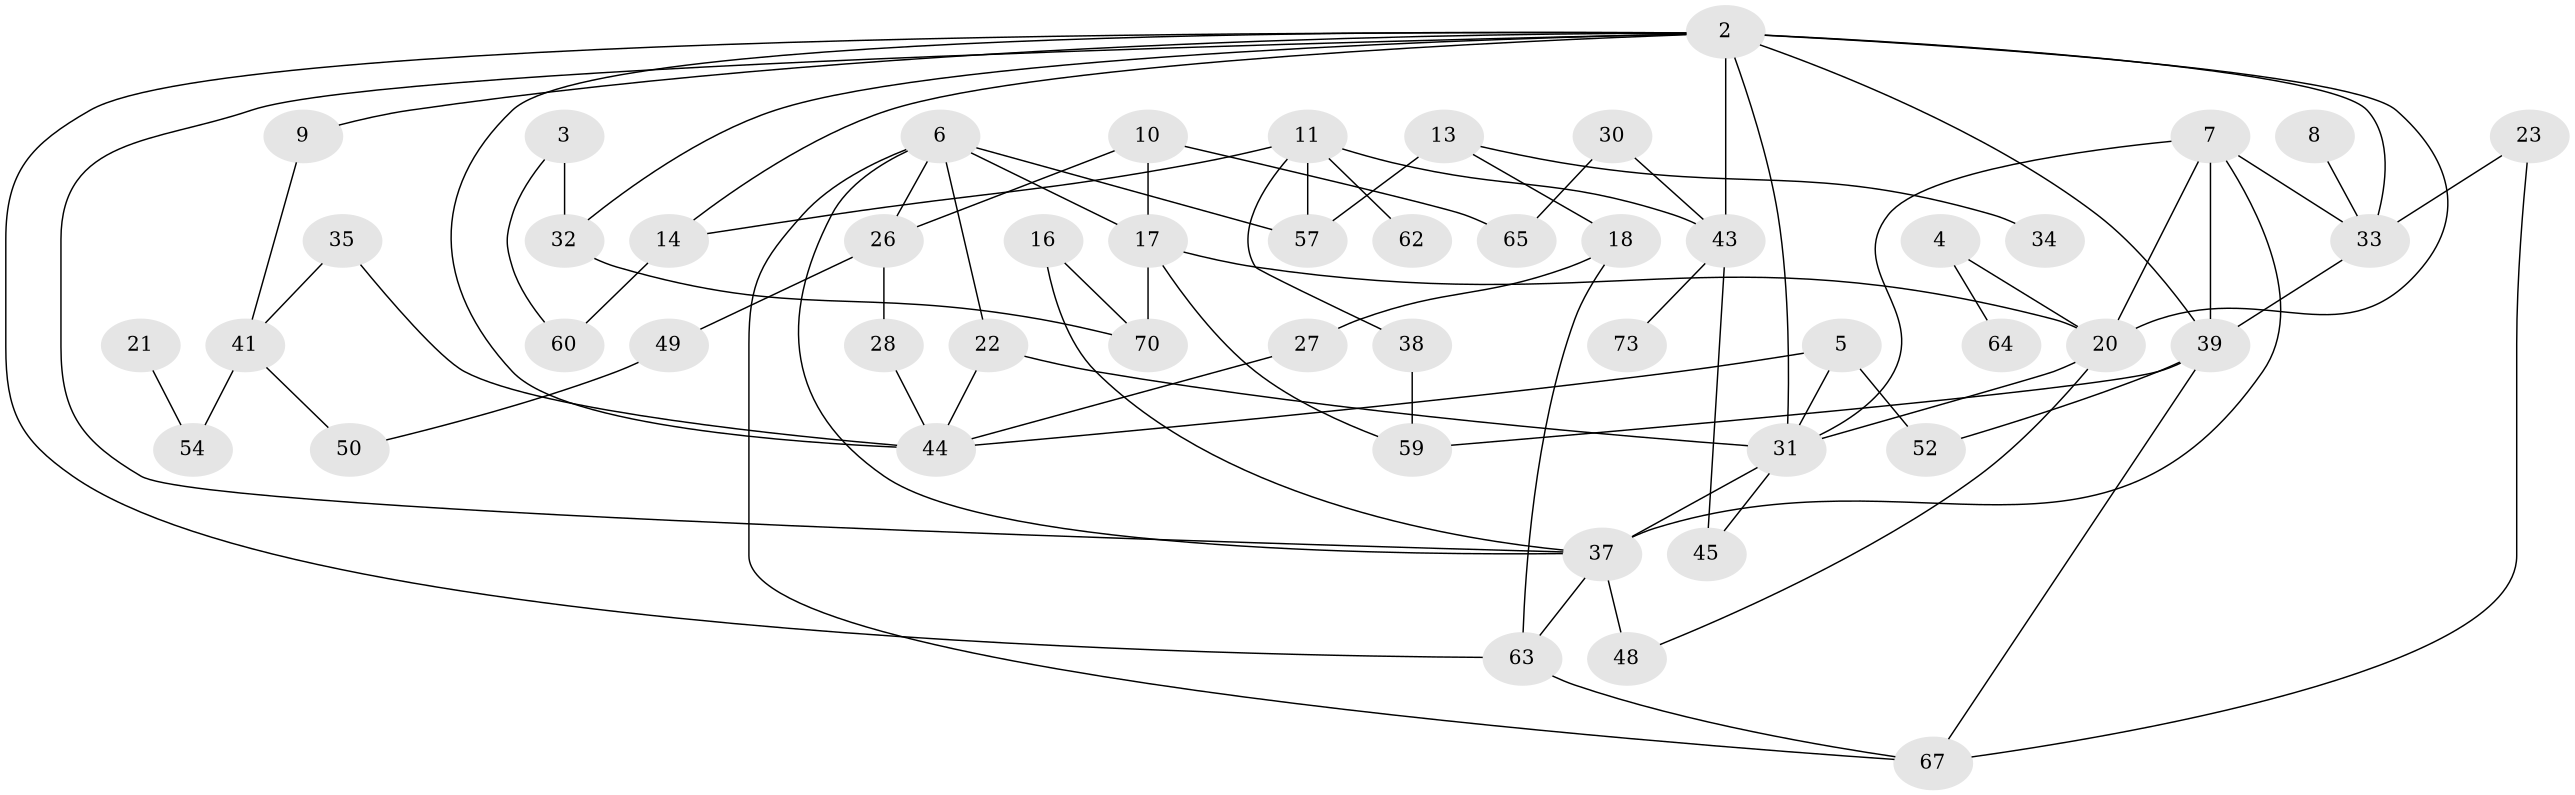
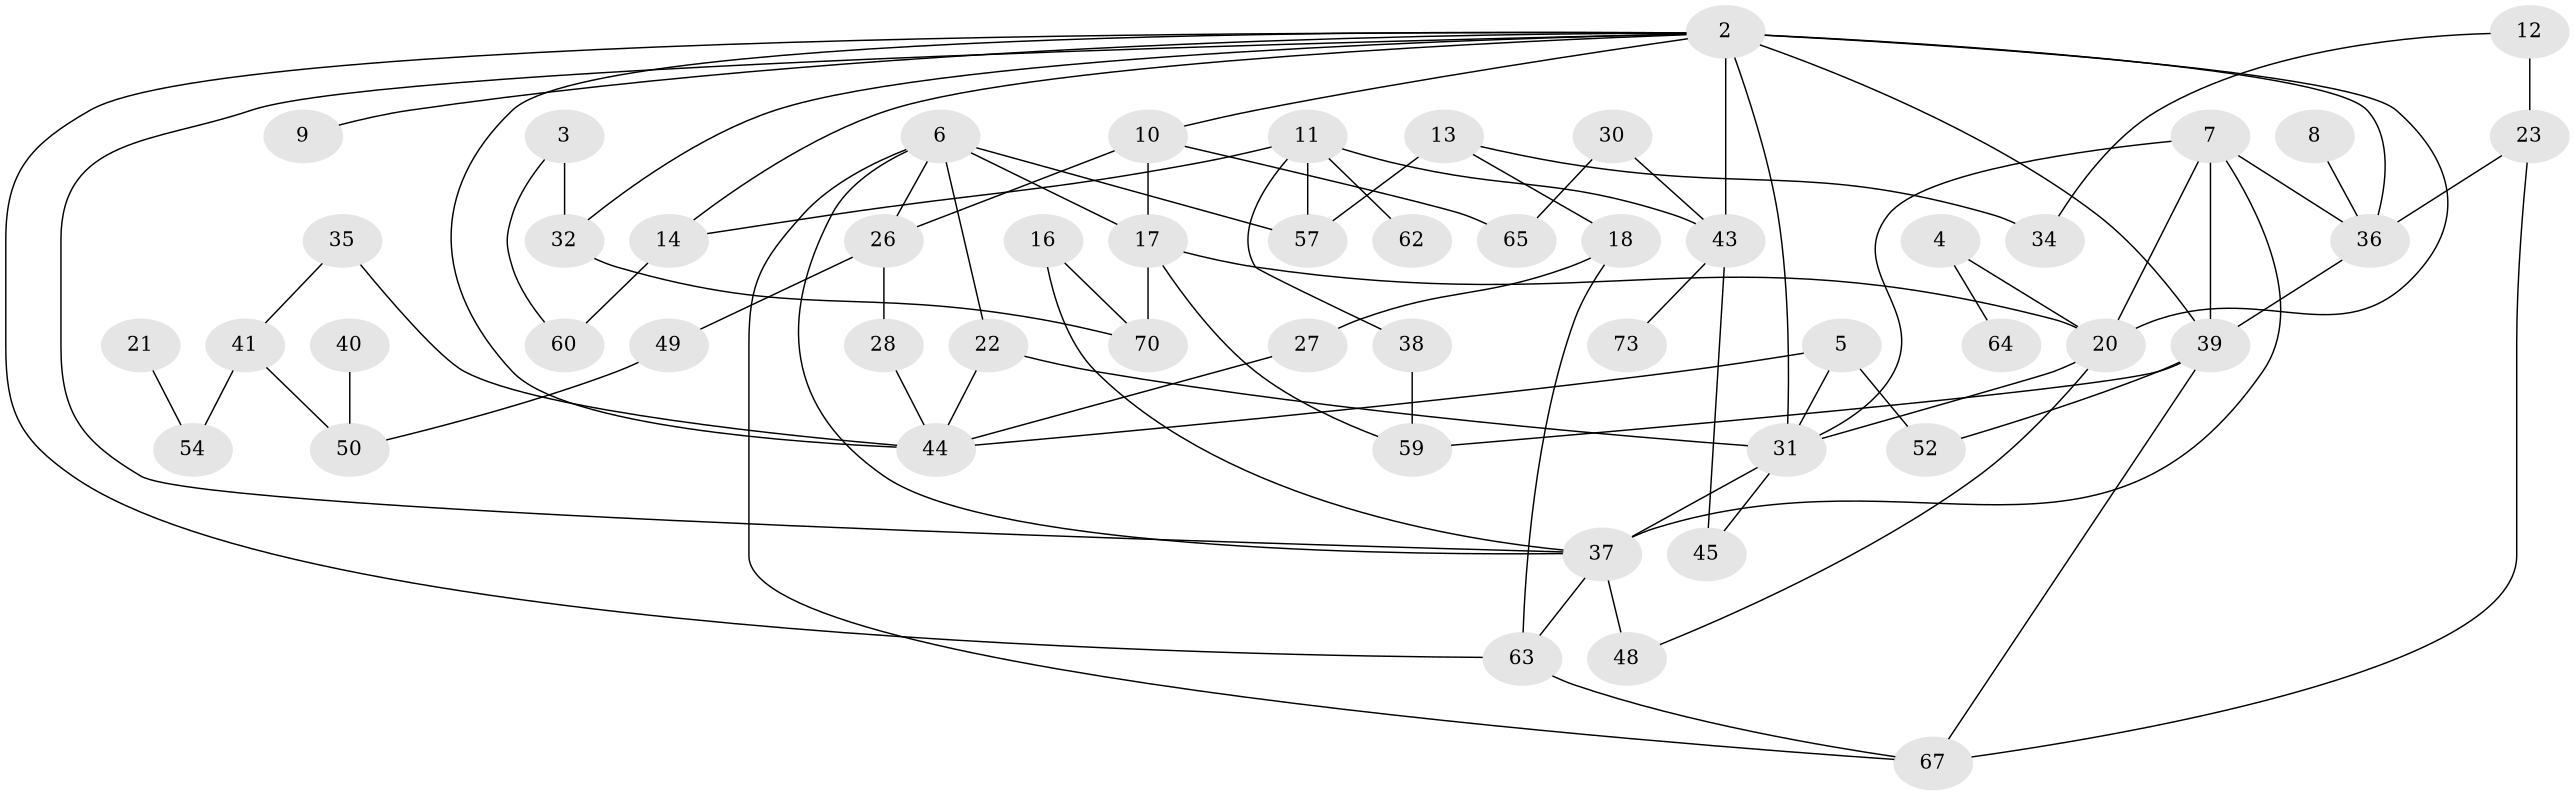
node "12": added
edge "2" -- "10": added
edge "9" -- "41": removed
node "33": label "33" -> "36"
node "40": added
